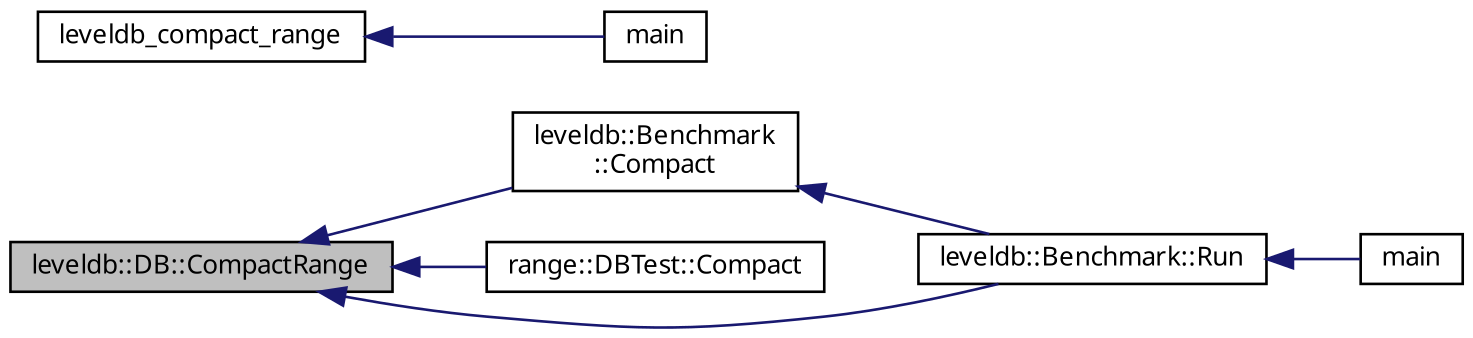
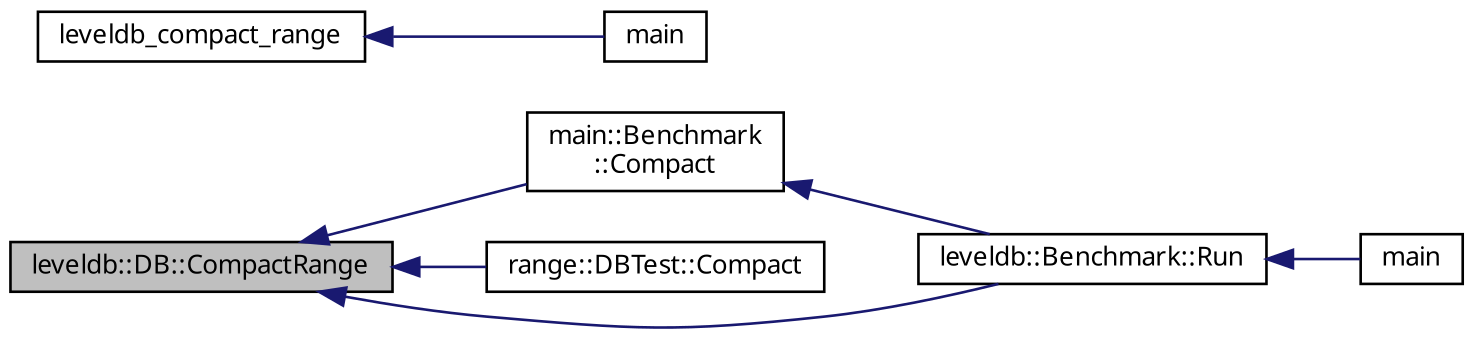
node "leveldb::Benchmark ::Compact": label "leveldb::Benchmark ::Compact" -> "main::Benchmark ::Compact"
